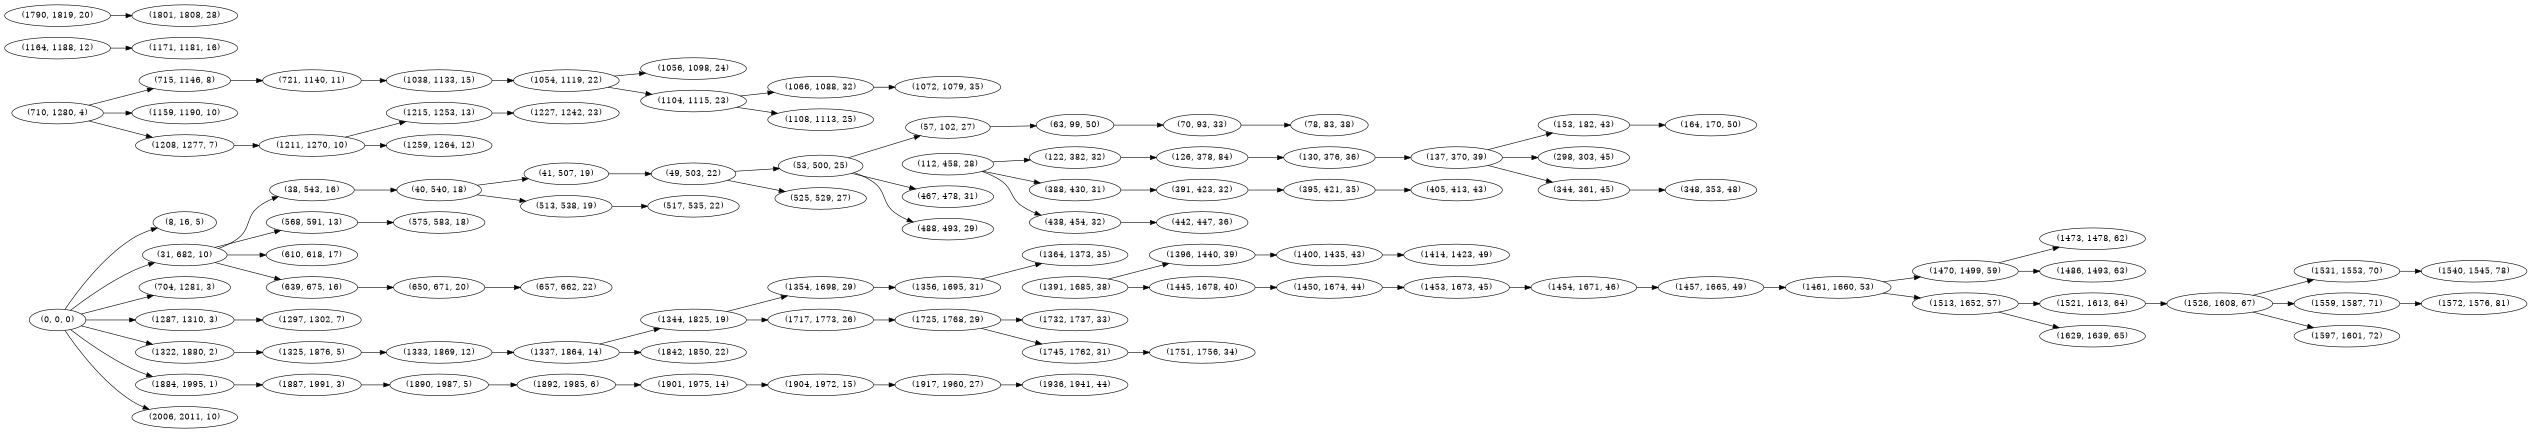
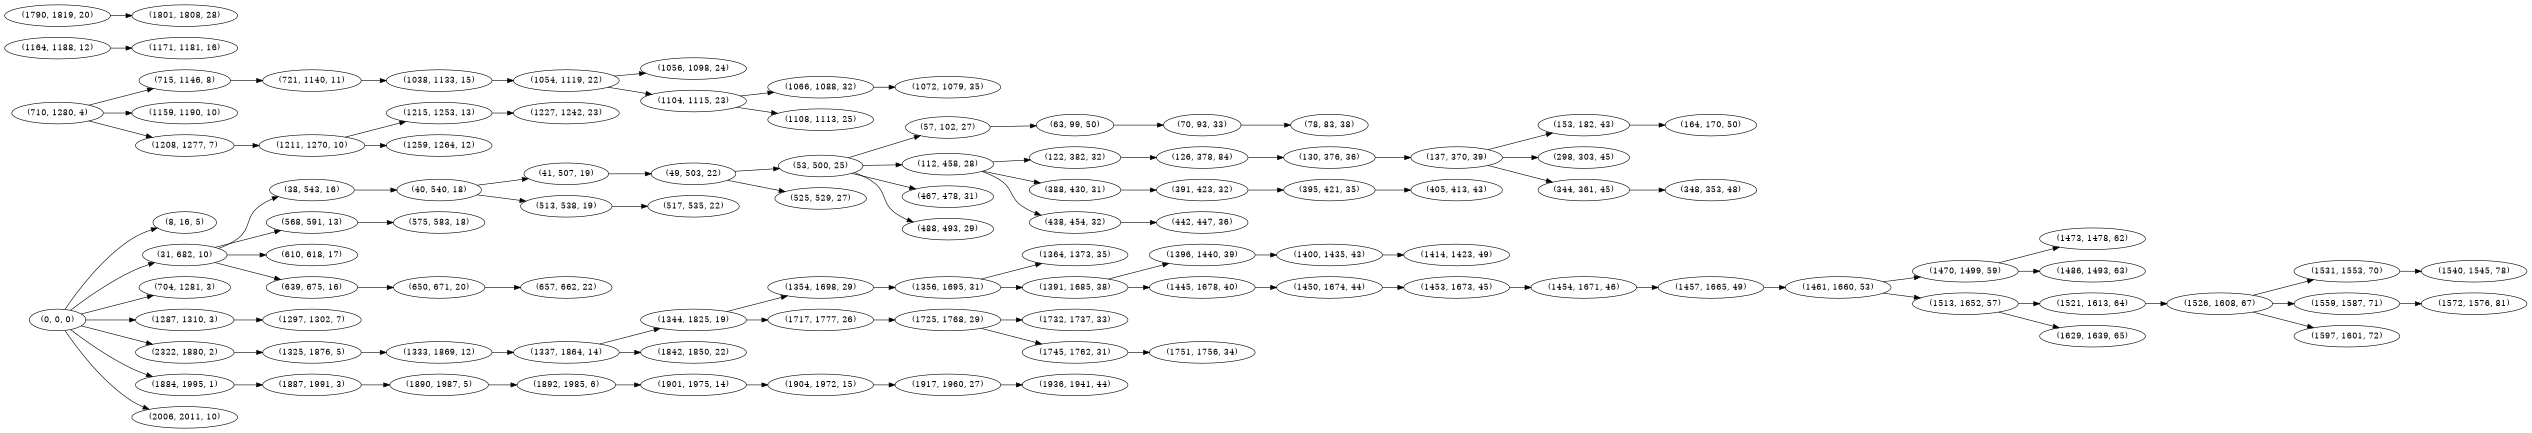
edge "(53, 500, 25)" -> "(112, 458, 28)": added
edge "(1356, 1695, 31)" -> "(1391, 1685, 38)": added
node "(1717, 1773, 26)": label "(1717, 1773, 26)" -> "(1717, 1777, 26)"
node "(1322, 1880, 2)": label "(1322, 1880, 2)" -> "(2322, 1880, 2)"
